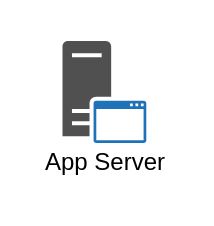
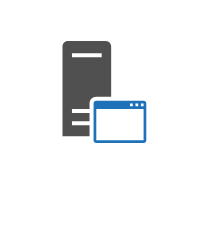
node "App Server": removed
